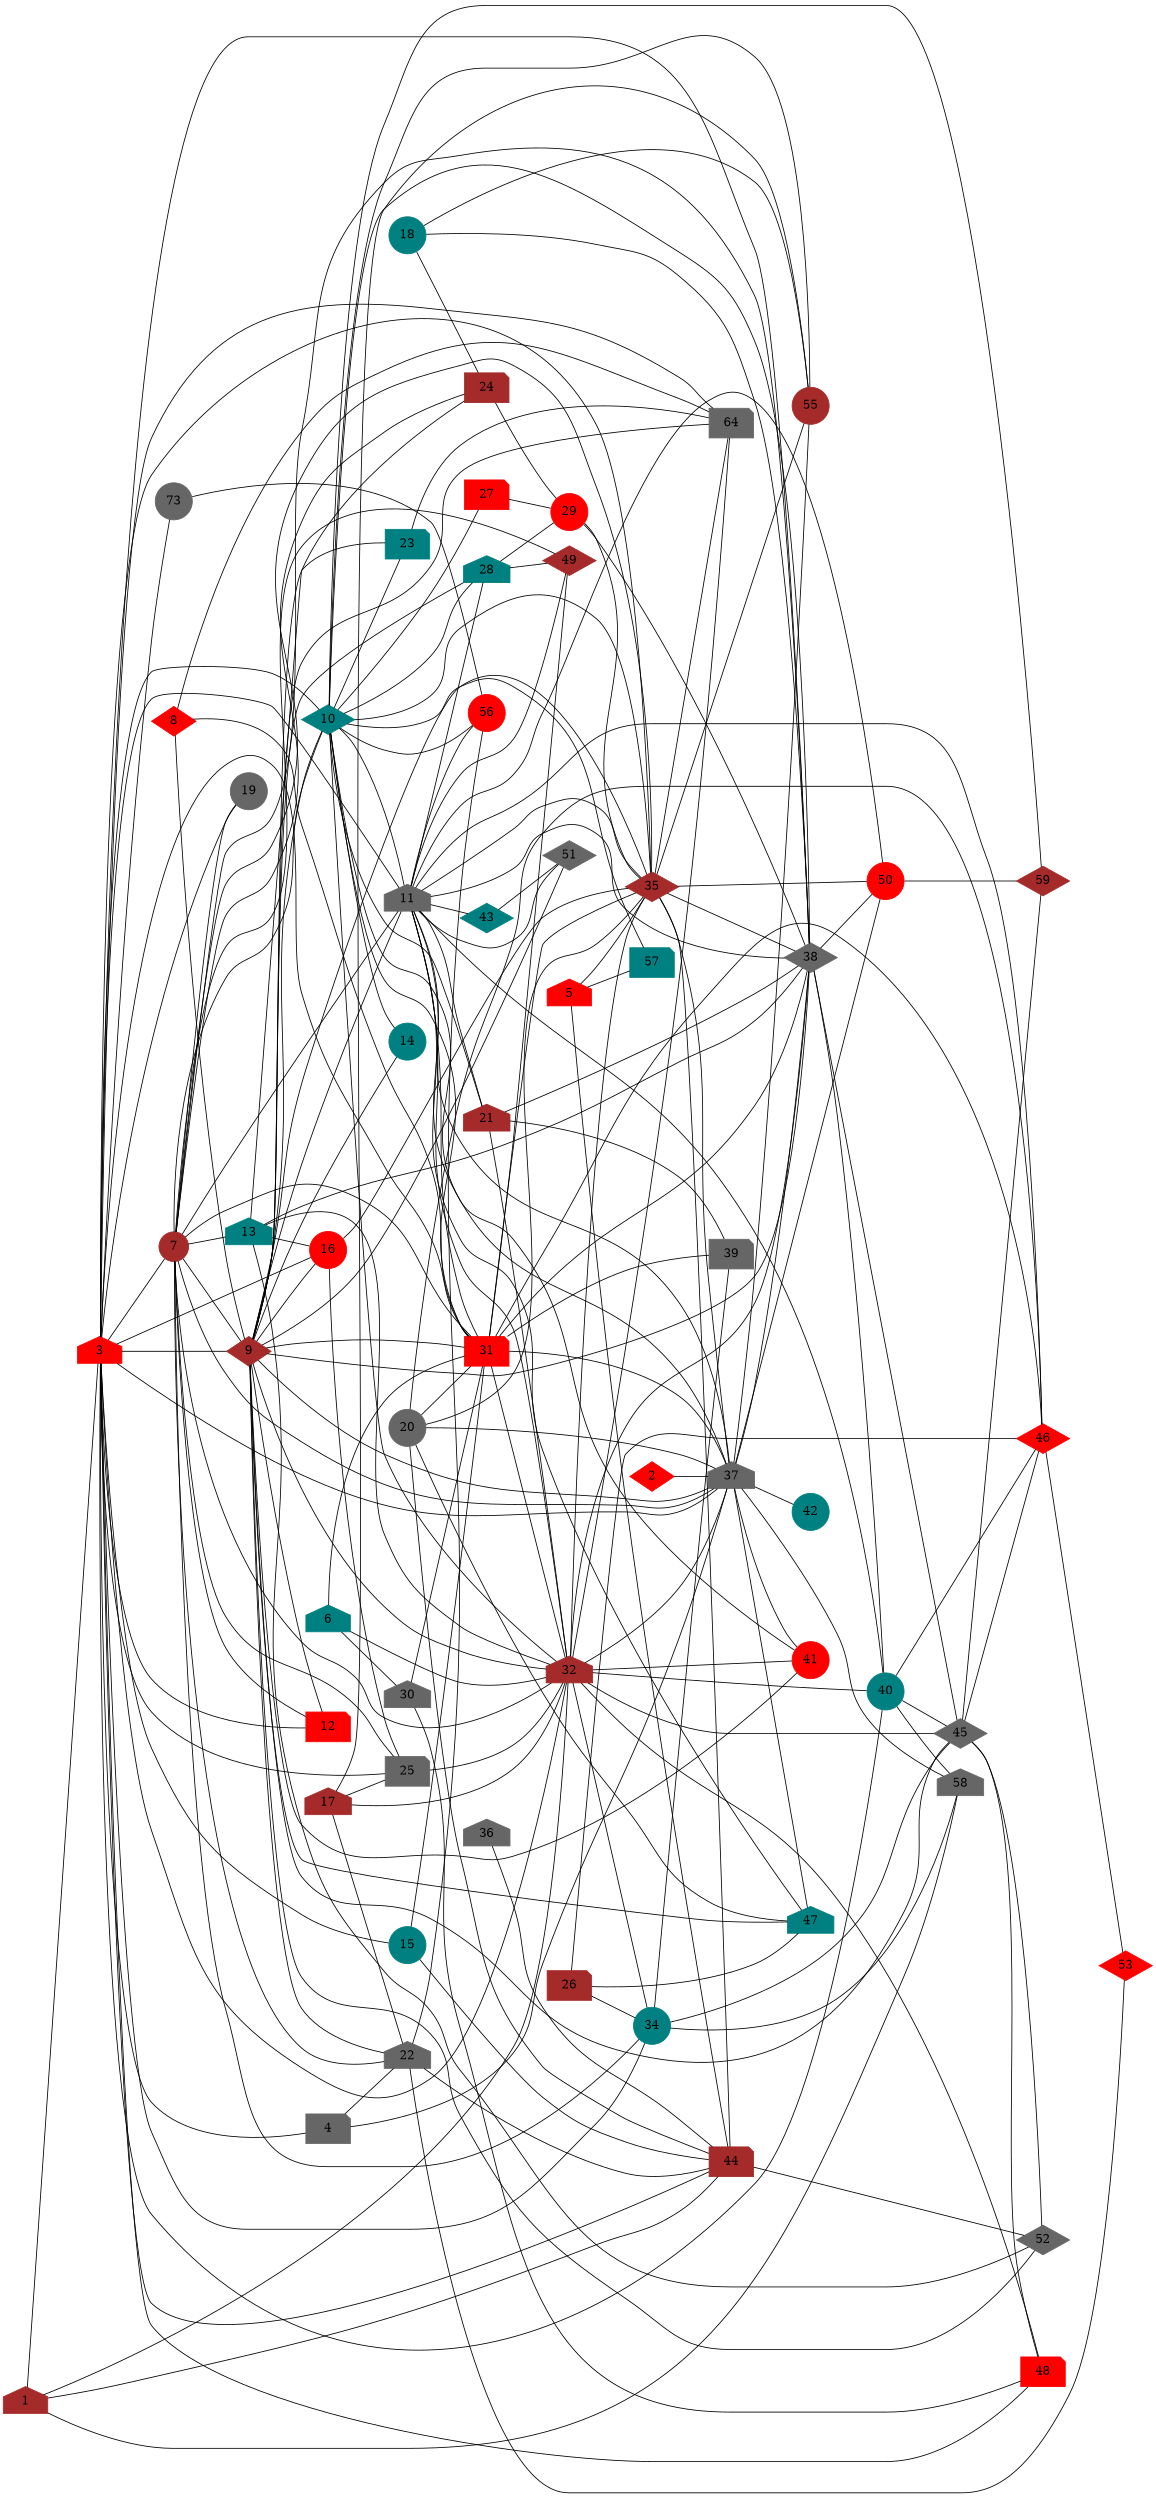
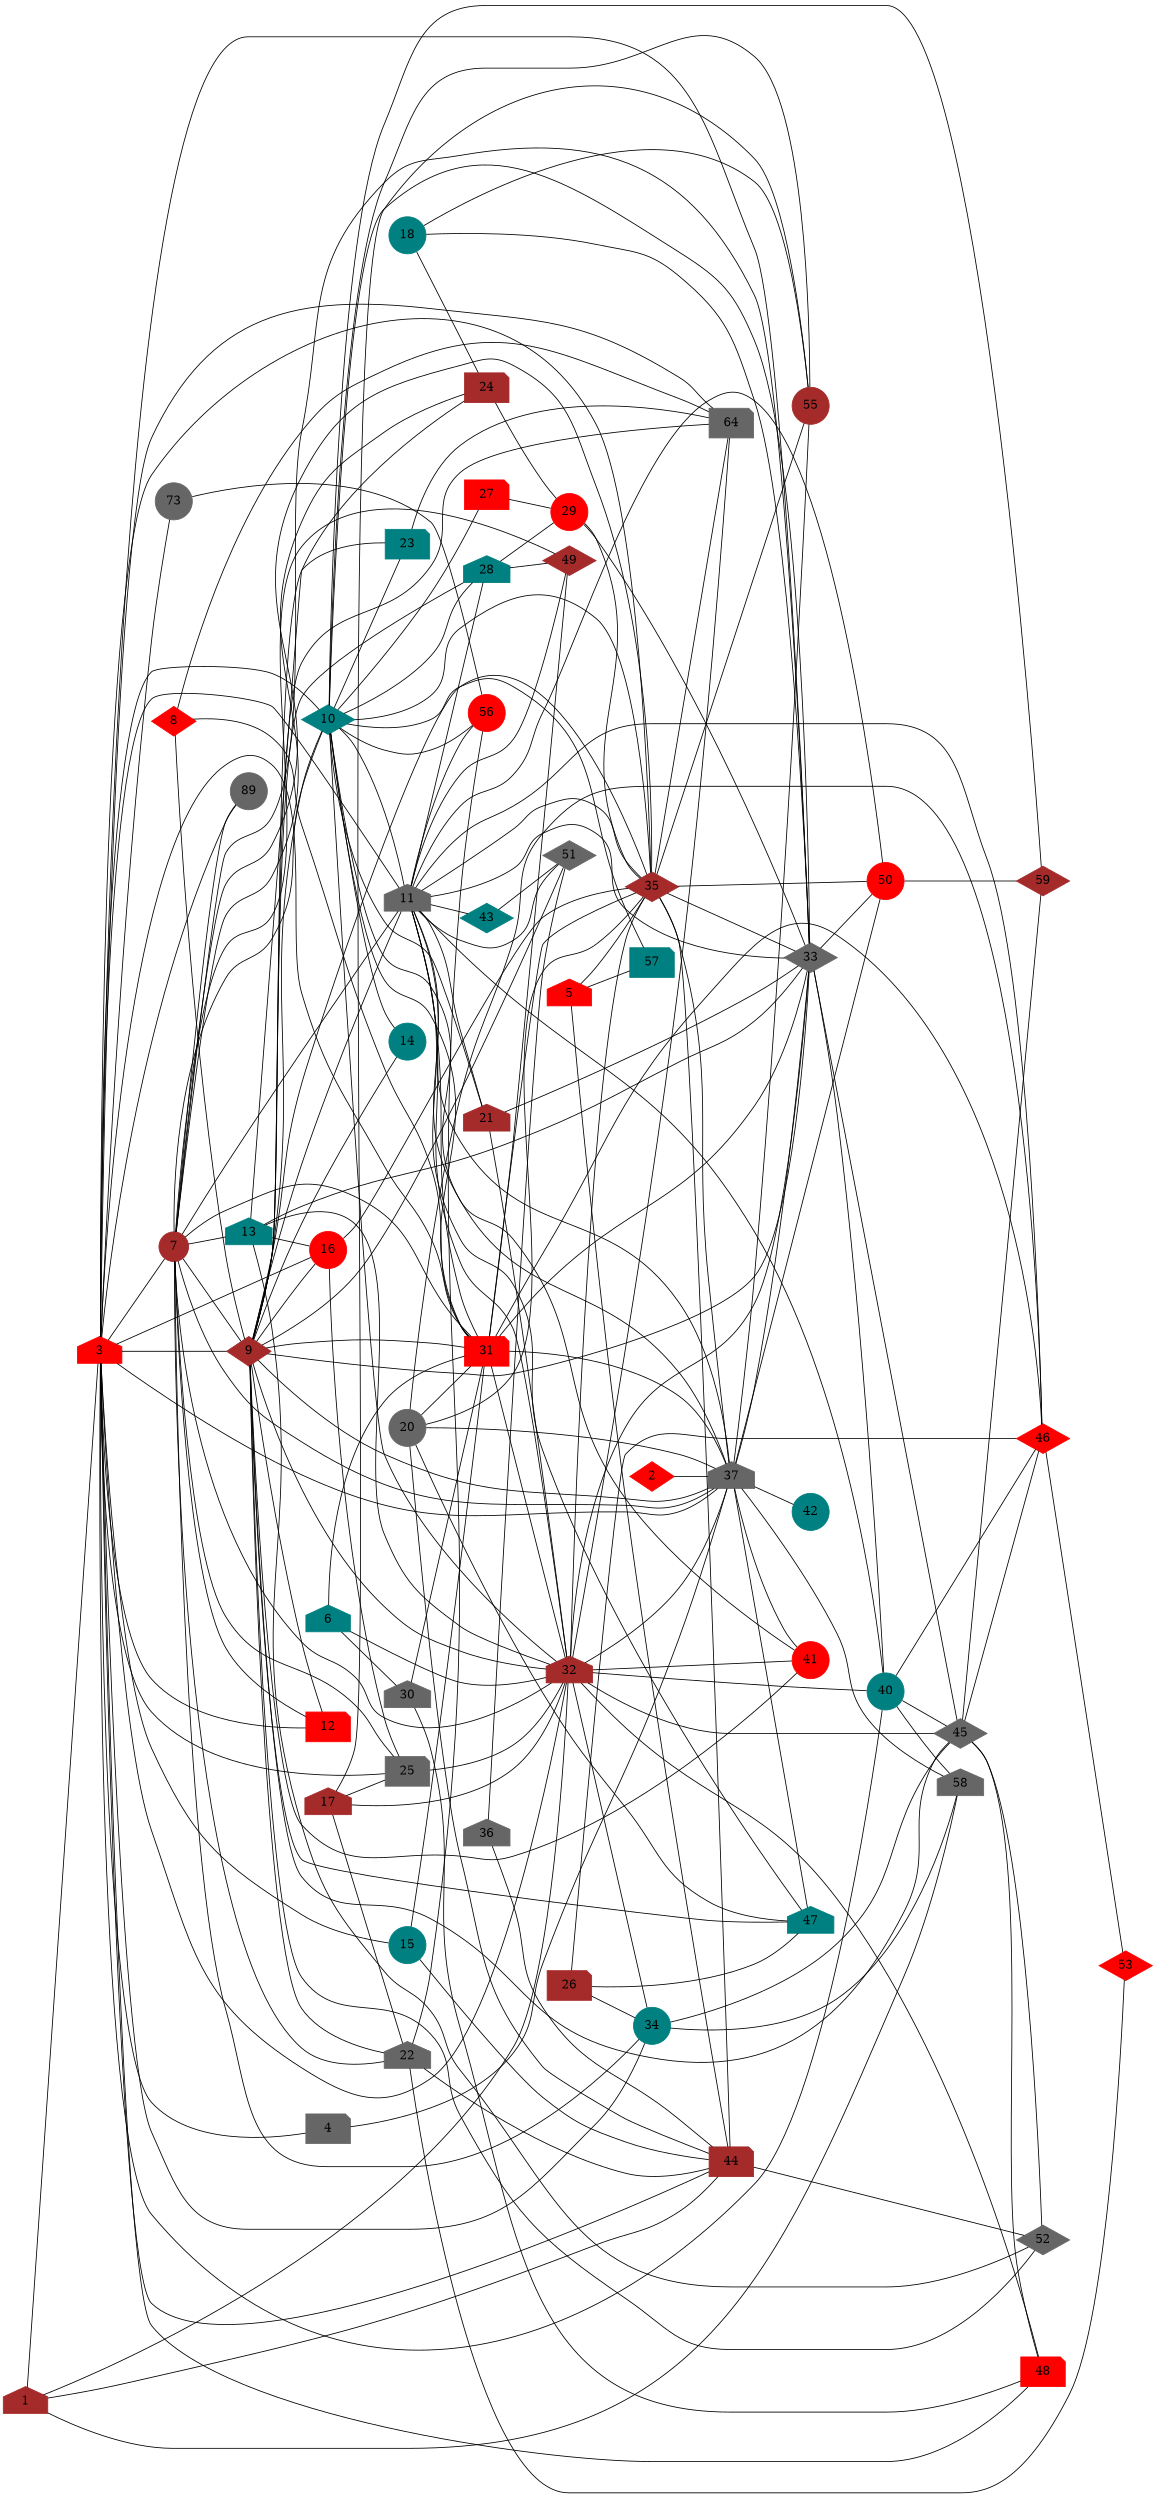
node "19": label "19" -> "89"
node "38": label "38" -> "33"
node "39": removed
edge "51" -- "36": added
edge "22" -- "4": removed
